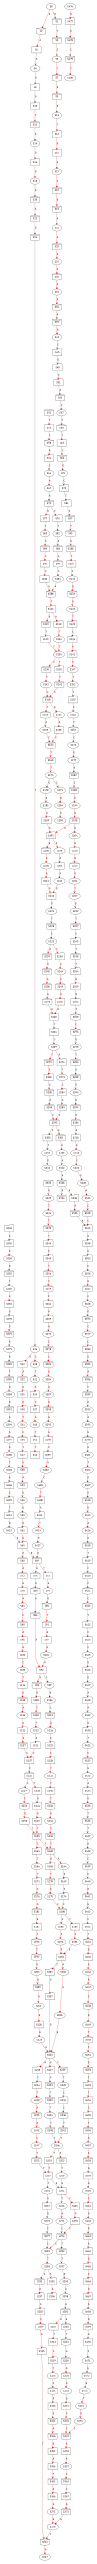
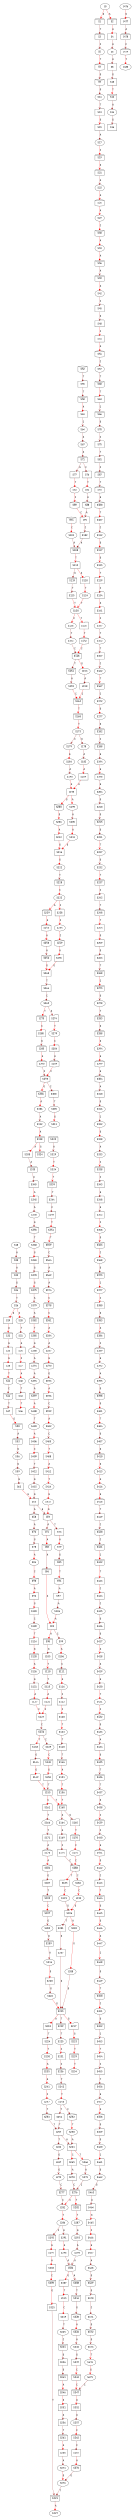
edge "S16" -> "S18": removed, label "G"
edge "S88" -> "S94": now "S88" -> "S95"
node "S136": shape cylinder -> ellipse
edge "S198" -> "S195": now "S190" -> "S195"
edge "S335" -> "S343": now "S335" -> "S340"
node "S41": shape ellipse -> cylinder
node "S240": removed
edge "S296" -> "S302": added, label "A"
